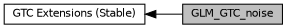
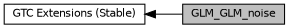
node "GLM_GTC_noise": label "GLM_GTC_noise" -> "GLM_GLM_noise"
